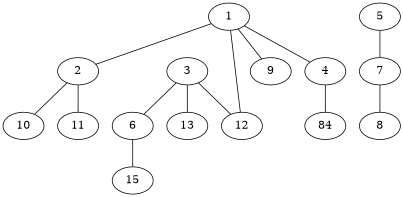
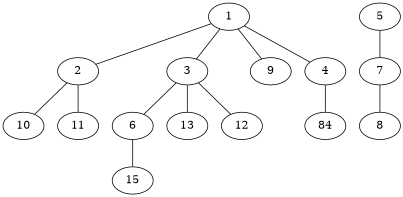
edge "1" -- "12": now "1" -- "3"
